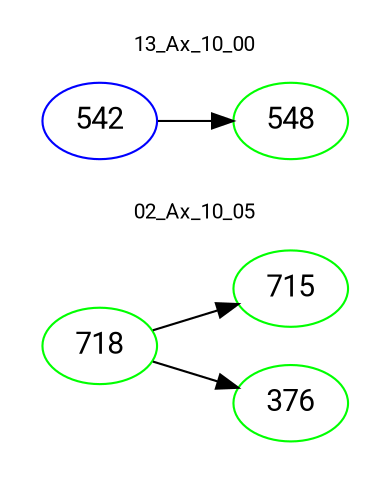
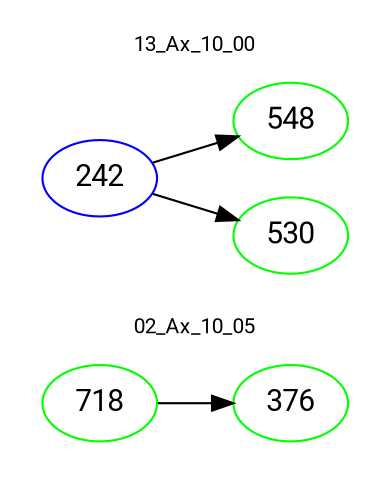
node "542": label "542" -> "242"
node "530": added
node "715": removed
